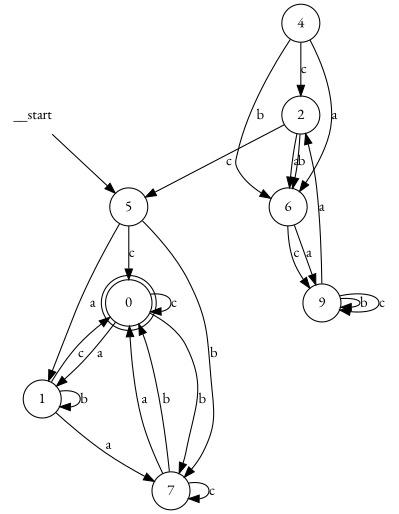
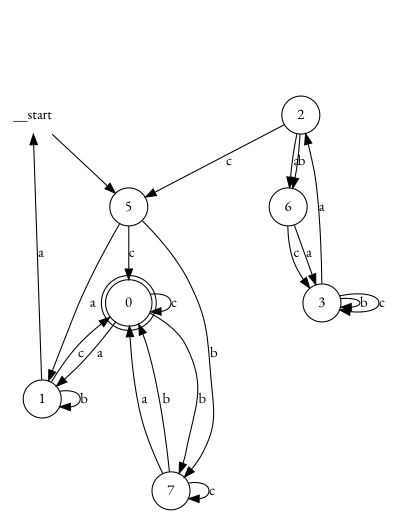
node "4": removed
node "9": label "9" -> "3"
edge "1" -> "7": now "1" -> "__start"
